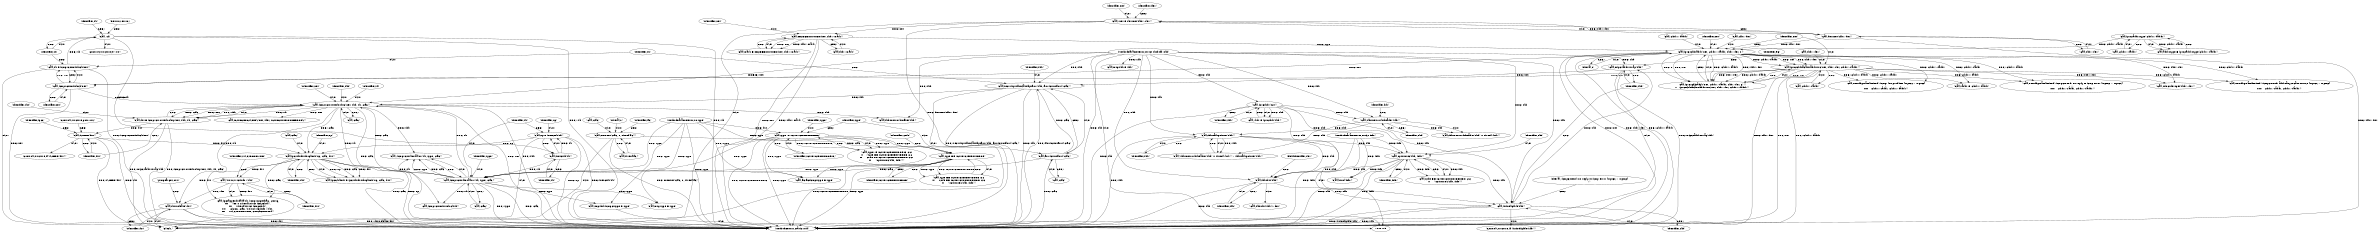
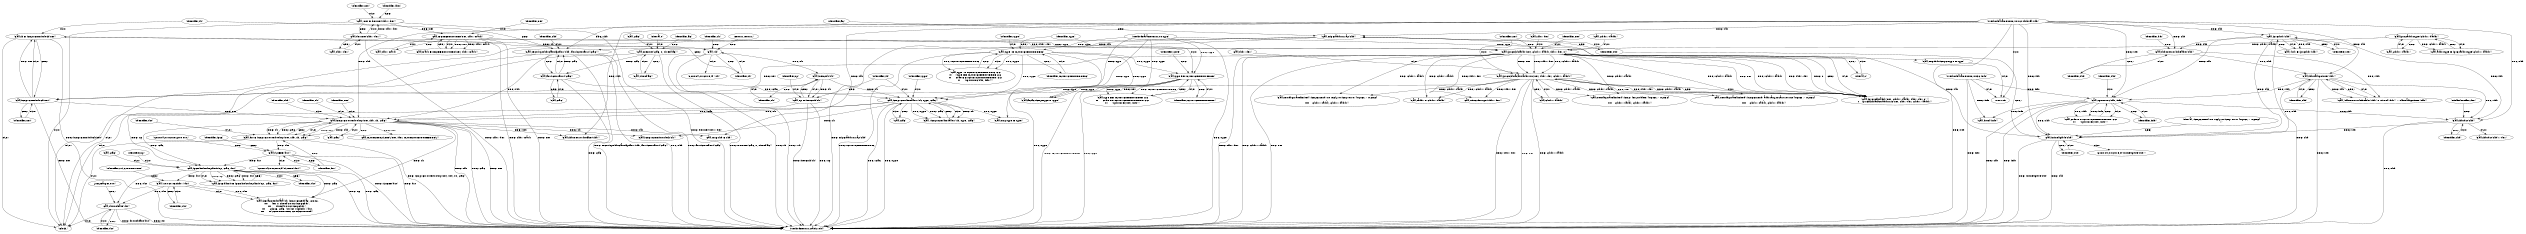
edge "(MethodParameterIn,struct sk_buff *skb)" -> "(Call,icmpv6_route_lookup(net, skb, sk, &fl6))": label "TOOBIG: skb" -> "DDG: skb"
node "(Call,ipv6_hdr(opt))": label "(Call,ipv6_hdr(opt))" -> "(Call,ipv6_hdr(skb))"
edge "(Call,icmpv6_route_lookup(net, skb, sk, &fl6))" -> "(Call,!icmpv6_xrlim_allow(sk, type, &fl6))": now "(Call,icmpv6_route_lookup(net, skb, sk, &fl6))" -> "(Call,msg.skb = skb)"
edge "(MethodParameterIn,u8 type)" -> "(Call,type != ICMPV6_PKT_TOOBIG)": label "DDG: dst" -> "DDG: type"
node "(Call,skb_network_header(skb) + sizeof(*hdr))": removed
edge "(Call,dst = icmpv6_route_lookup(net, skb, sk, &fl6))" -> "(Block,)": label "DDG: mip6_addr_swap(skb)" -> "AST: "
edge "(Identifier,ICMPV6_PARAMPROB)" -> "(Call,type == ICMPV6_PARAMPROB)": label "CFG: " -> "AST: "
edge "(Call,icmpv6_xrlim_allow(sk, type, &fl6))" -> "(Call,tmp_hdr.icmp6_type = type)": removed, label "DDG: type"
edge "(Call,np = inet6_sk(sk))" -> "(Block,)": removed, label "AST:"
